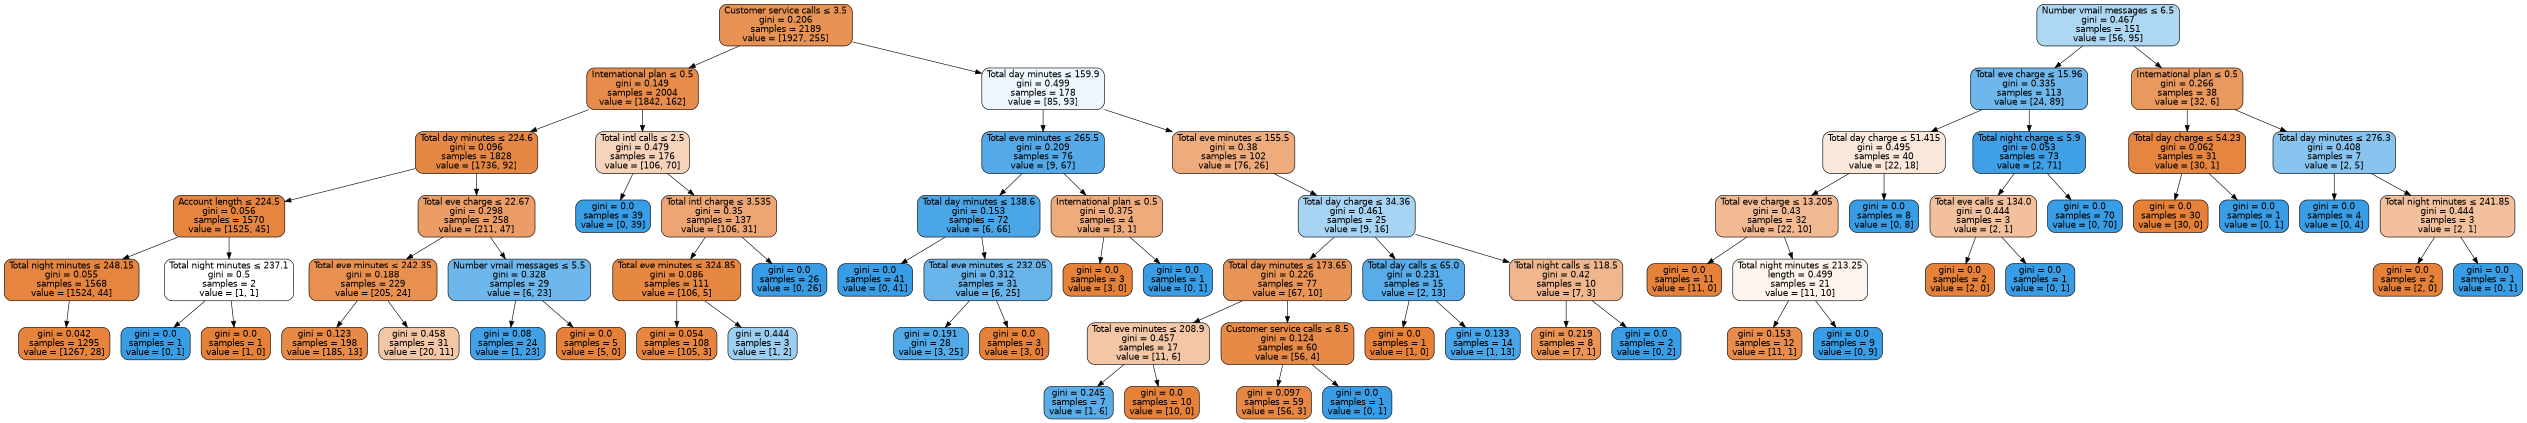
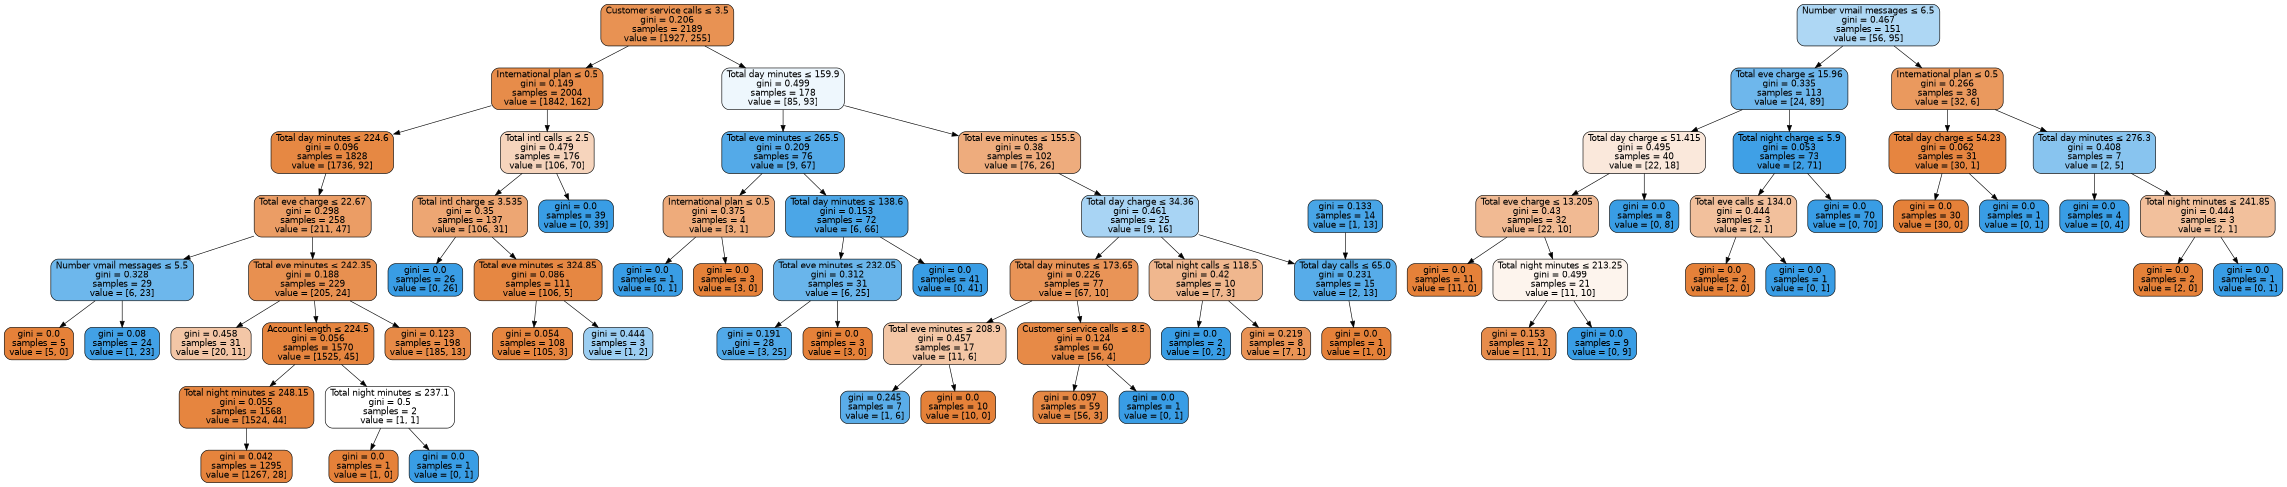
edge "Total day minutes ≤ 224.6" -> "Account length ≤ 224.5": now "Total eve minutes ≤ 242.35" -> "Account length ≤ 224.5"
node "Total night minutes ≤ 213.25": text "length = 0.499" -> "gini = 0.499"
edge "Total day calls ≤ 65.0" -> "gini = 0.133": reversed
